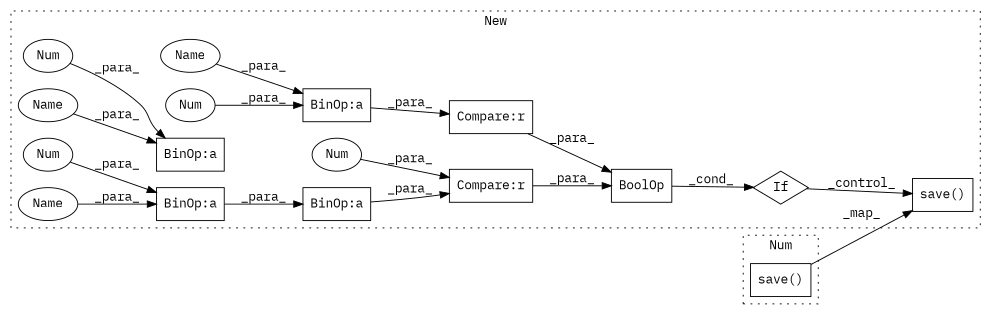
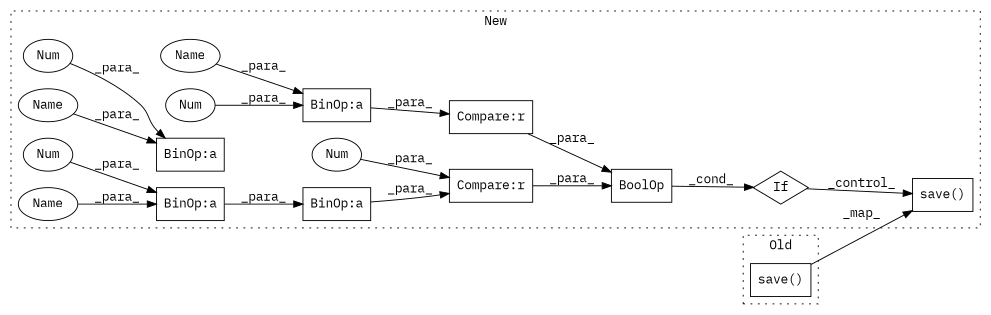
cluster "Num": label "Num" -> "Old"
